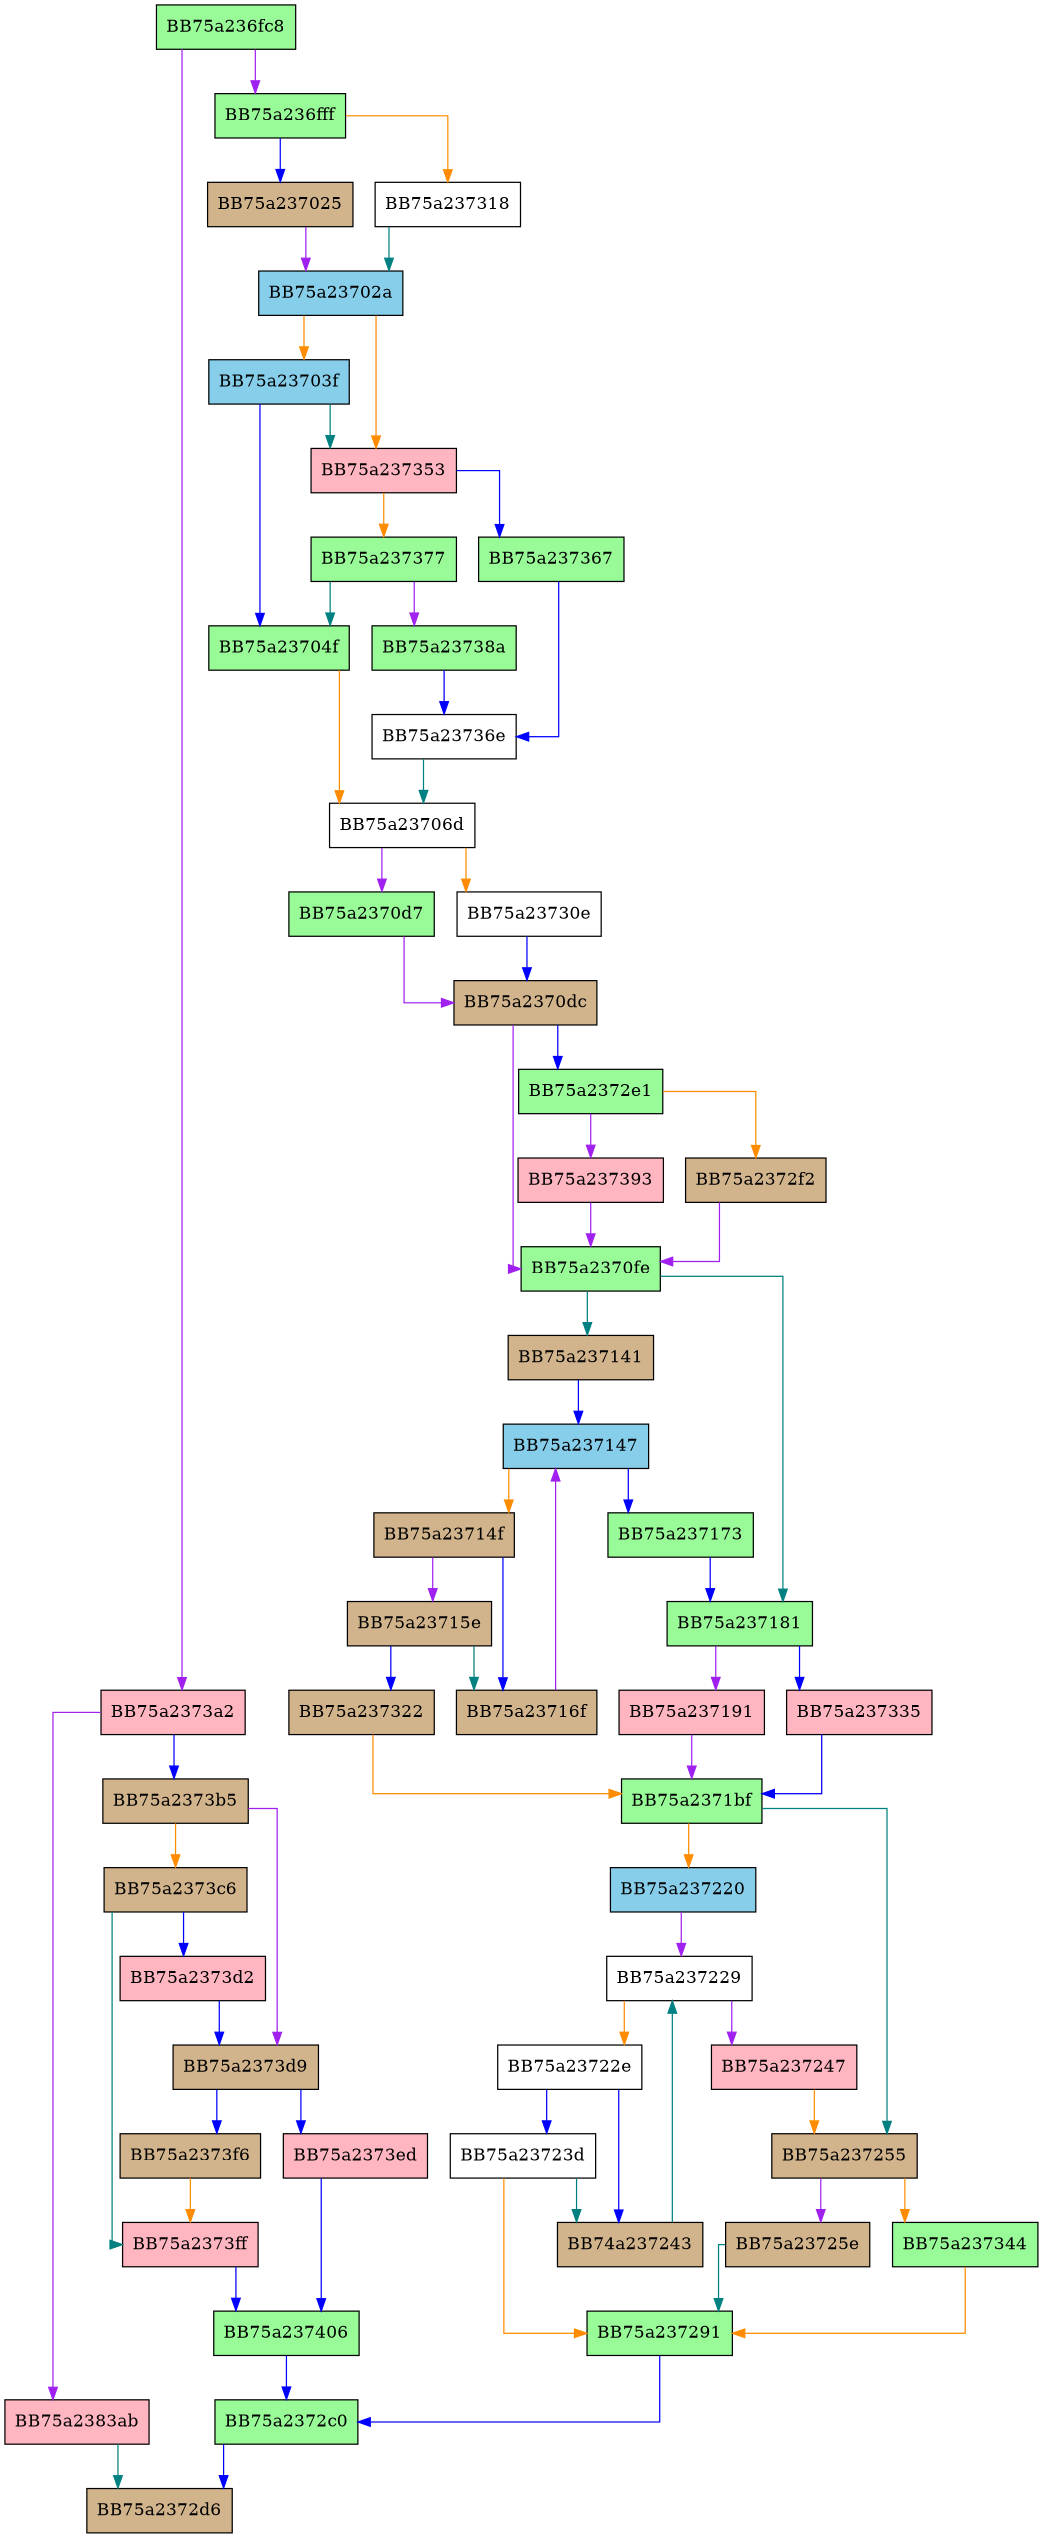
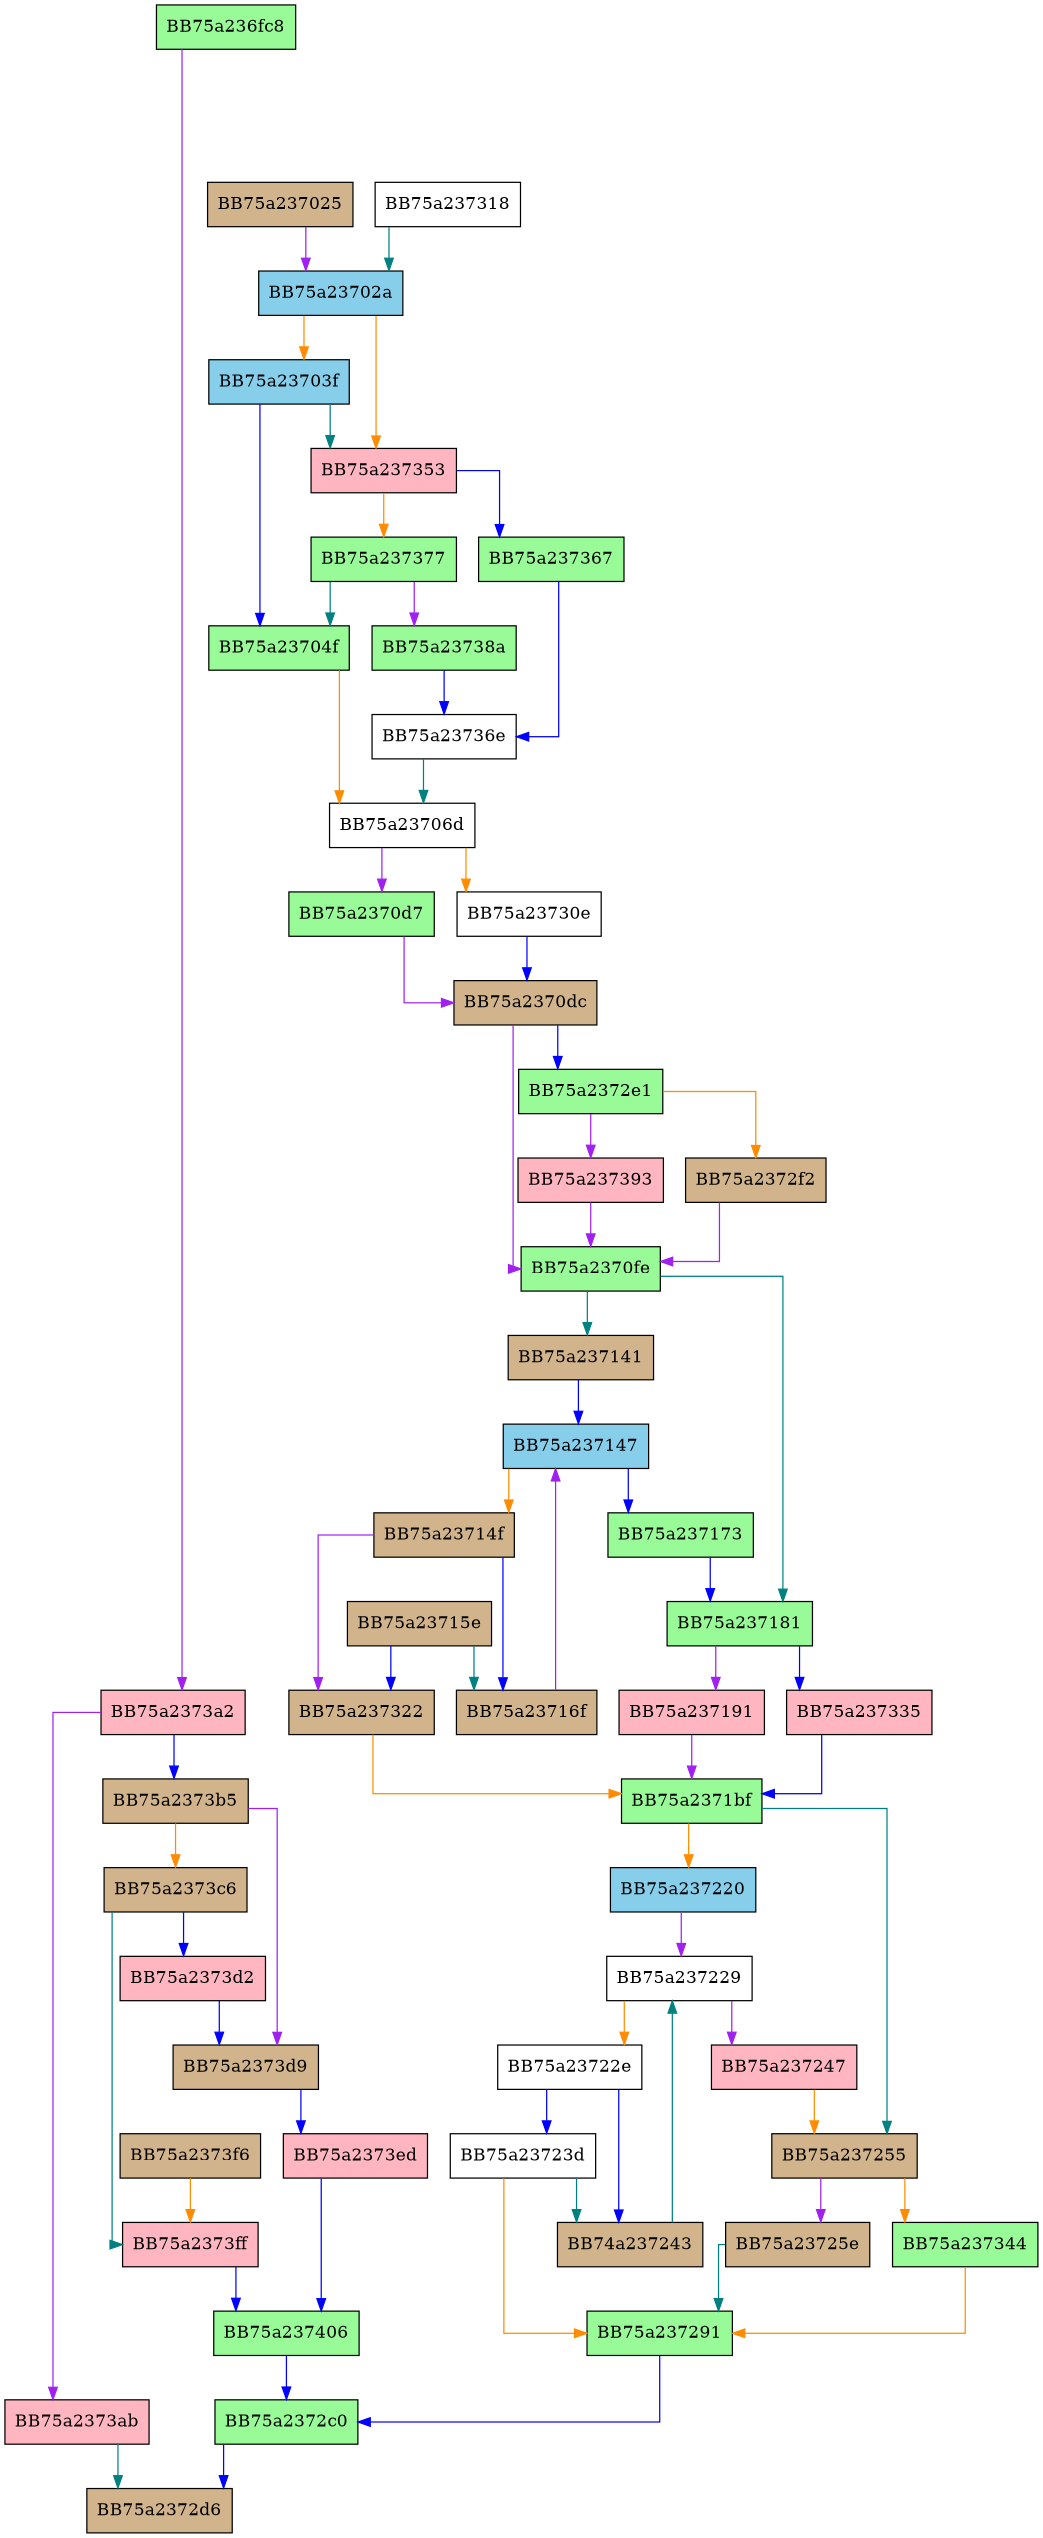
node "BB75a236fff": removed
edge "BB75a23714f" -> "BB75a23715e": now "BB75a23714f" -> "BB75a237322"
edge "BB75a2373d9" -> "BB75a2373f6": removed
node "BB75a2383ab": label "BB75a2383ab" -> "BB75a2373ab"
